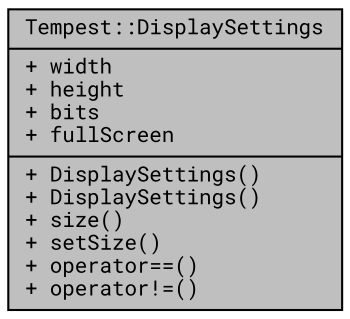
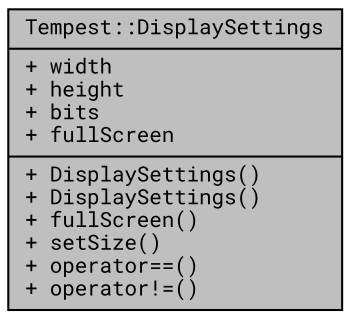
node "Tempest::DisplaySettings": text "+ size()" -> "+ fullScreen()"
